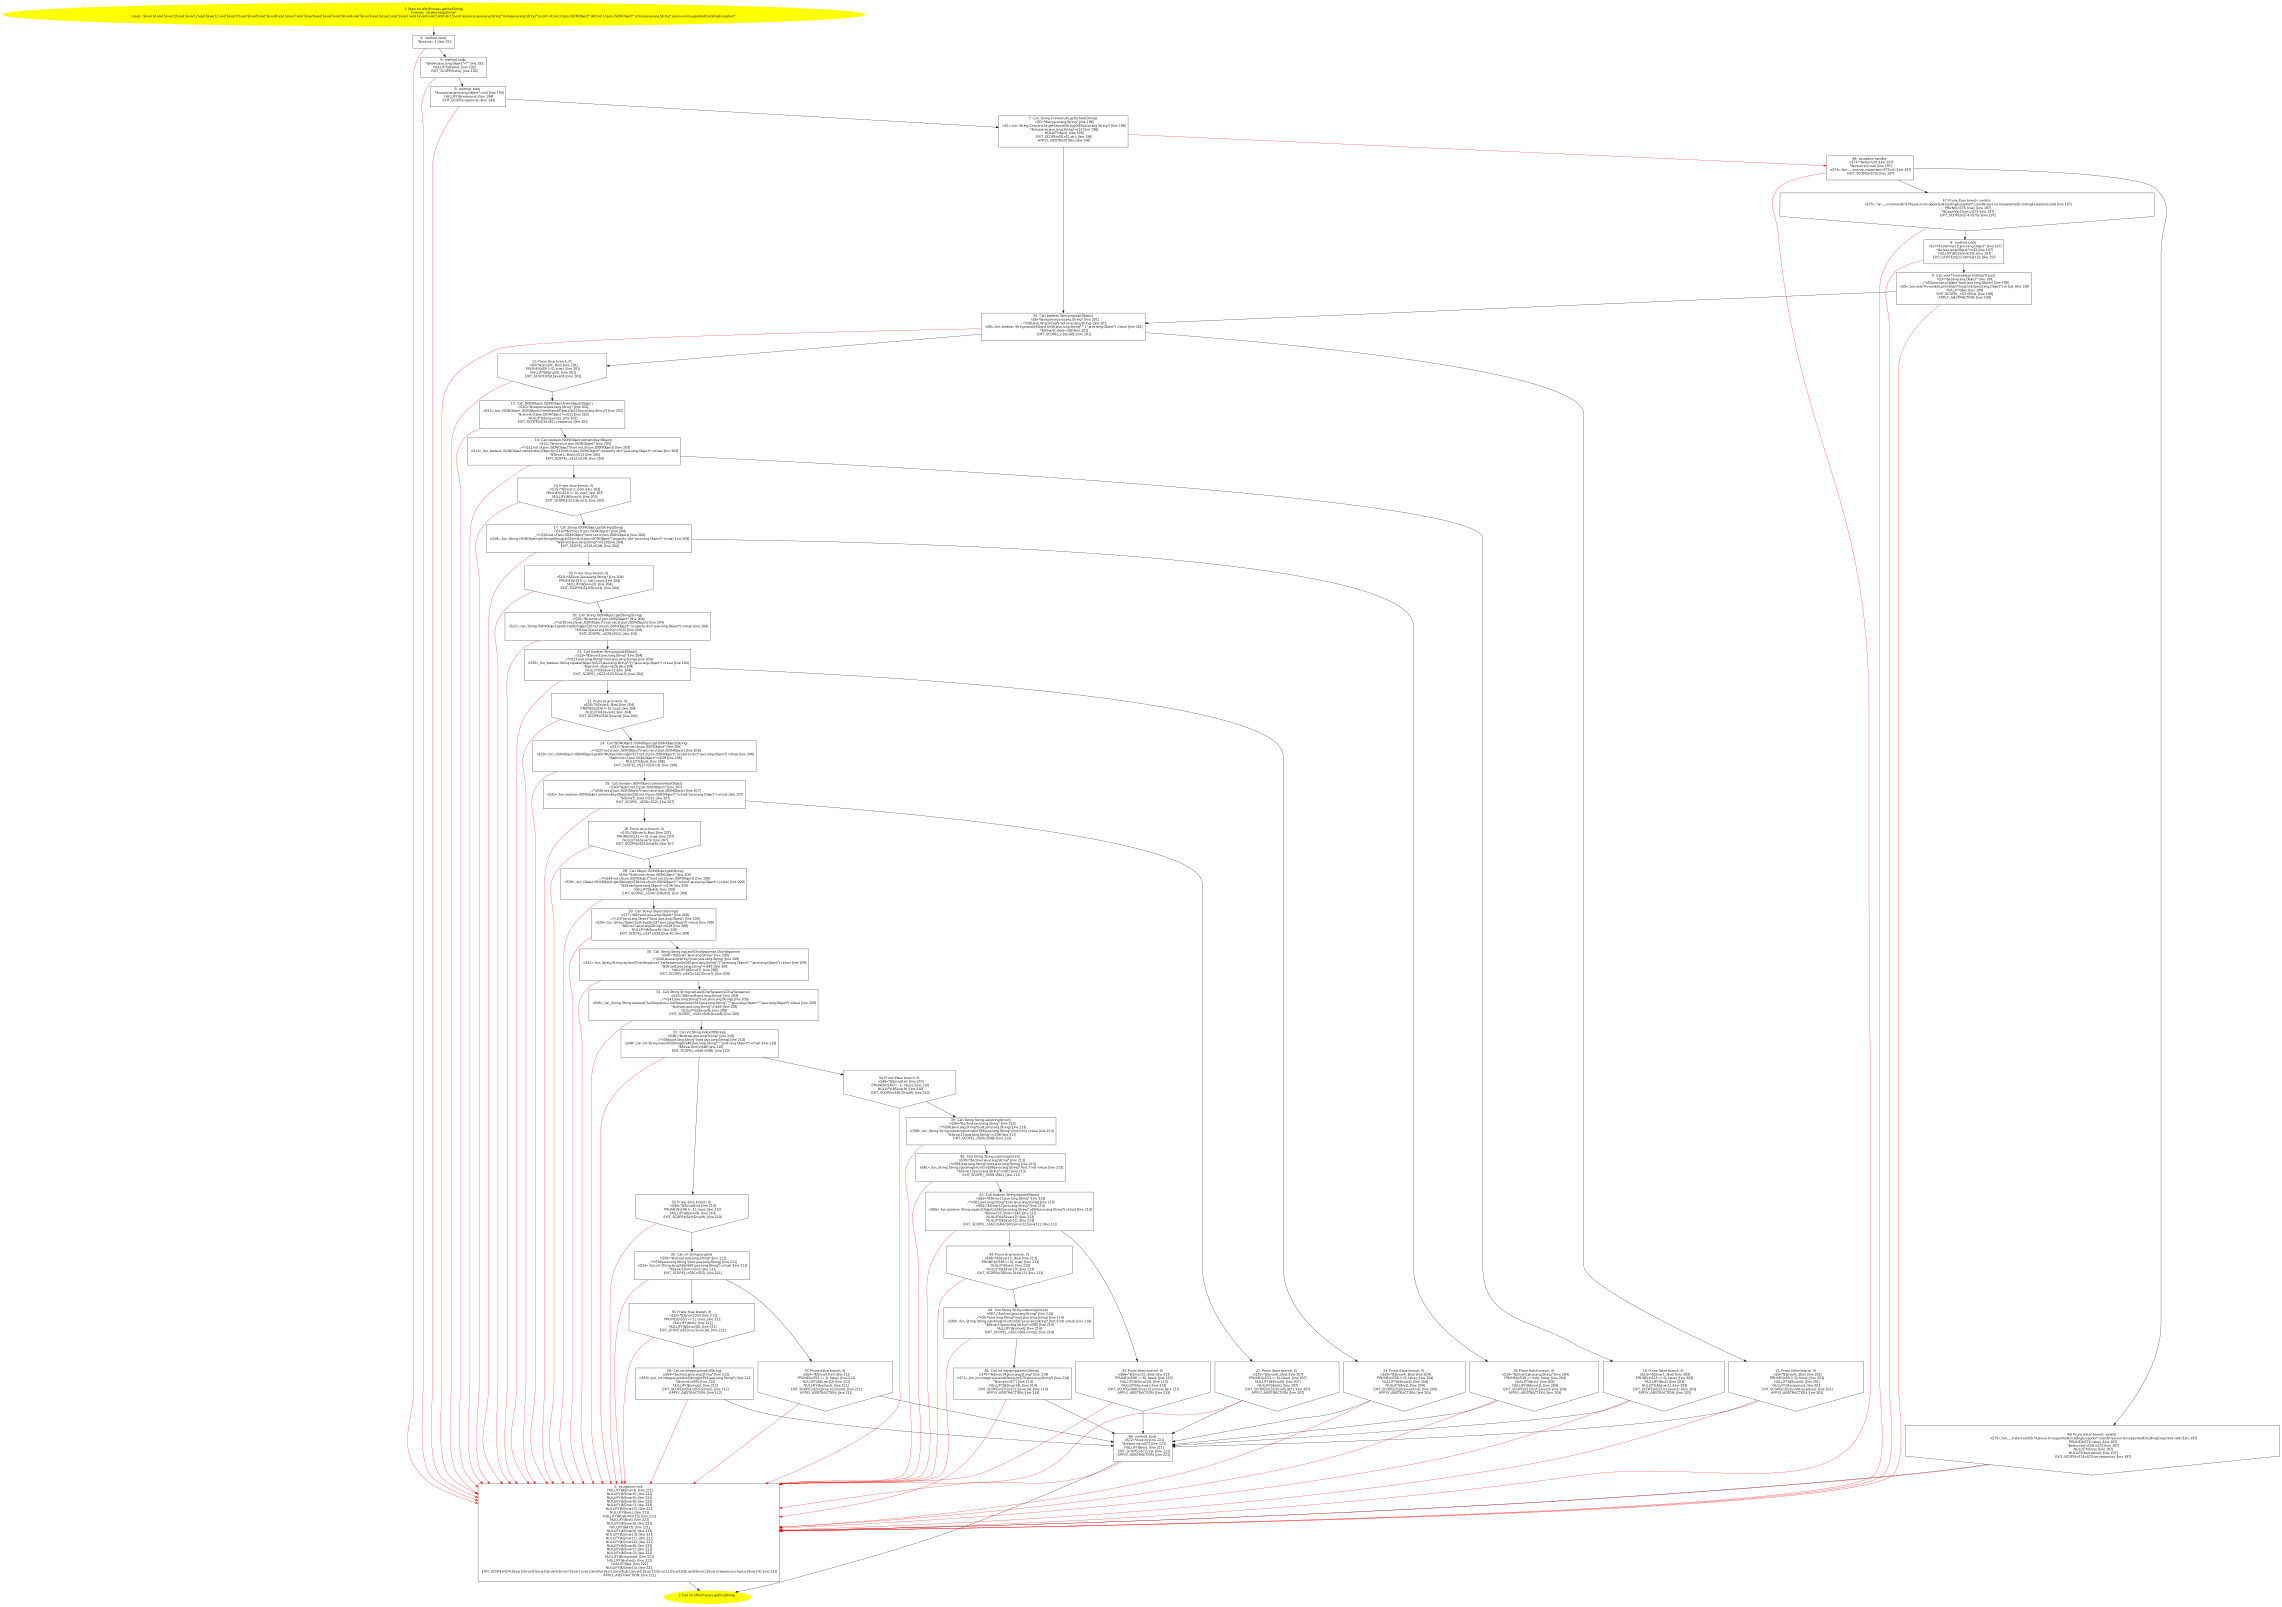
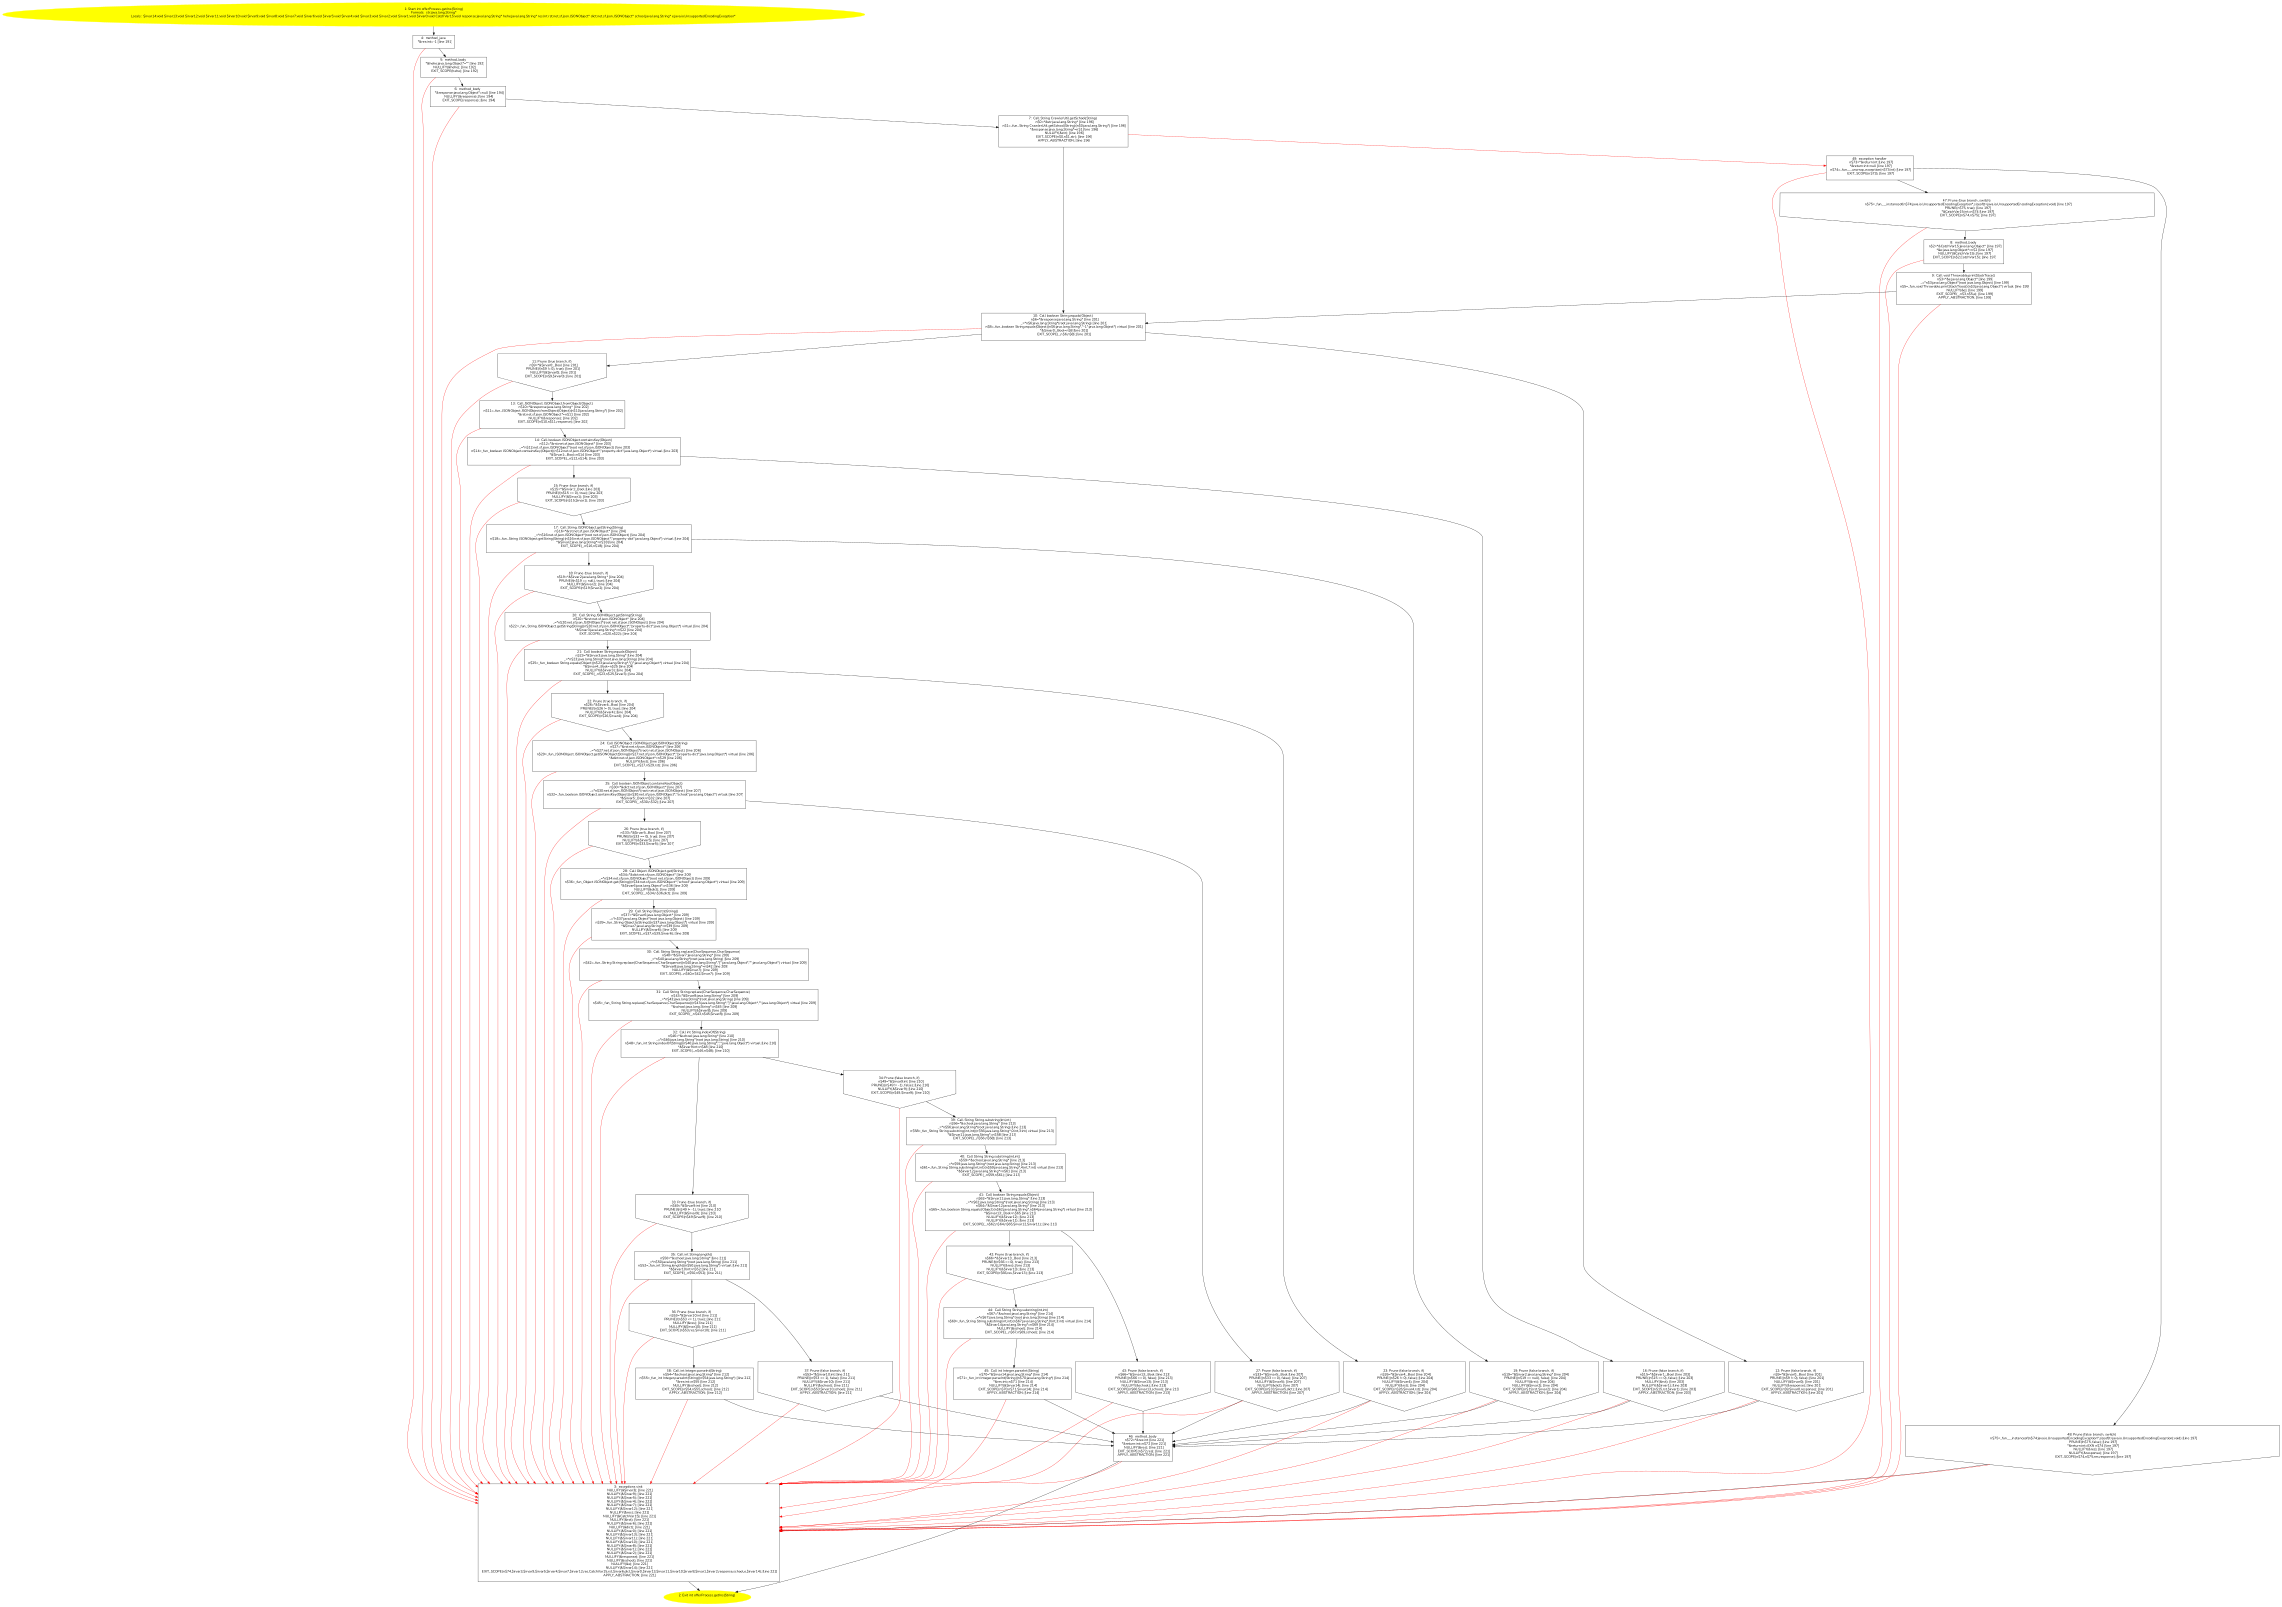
node "4:  method_body *&res:int=-1 [line 191]": label "4:  method_body *&res:int=-1 [line 191]" -> "4:  method_java *&res:int=-1 [line 191]"
